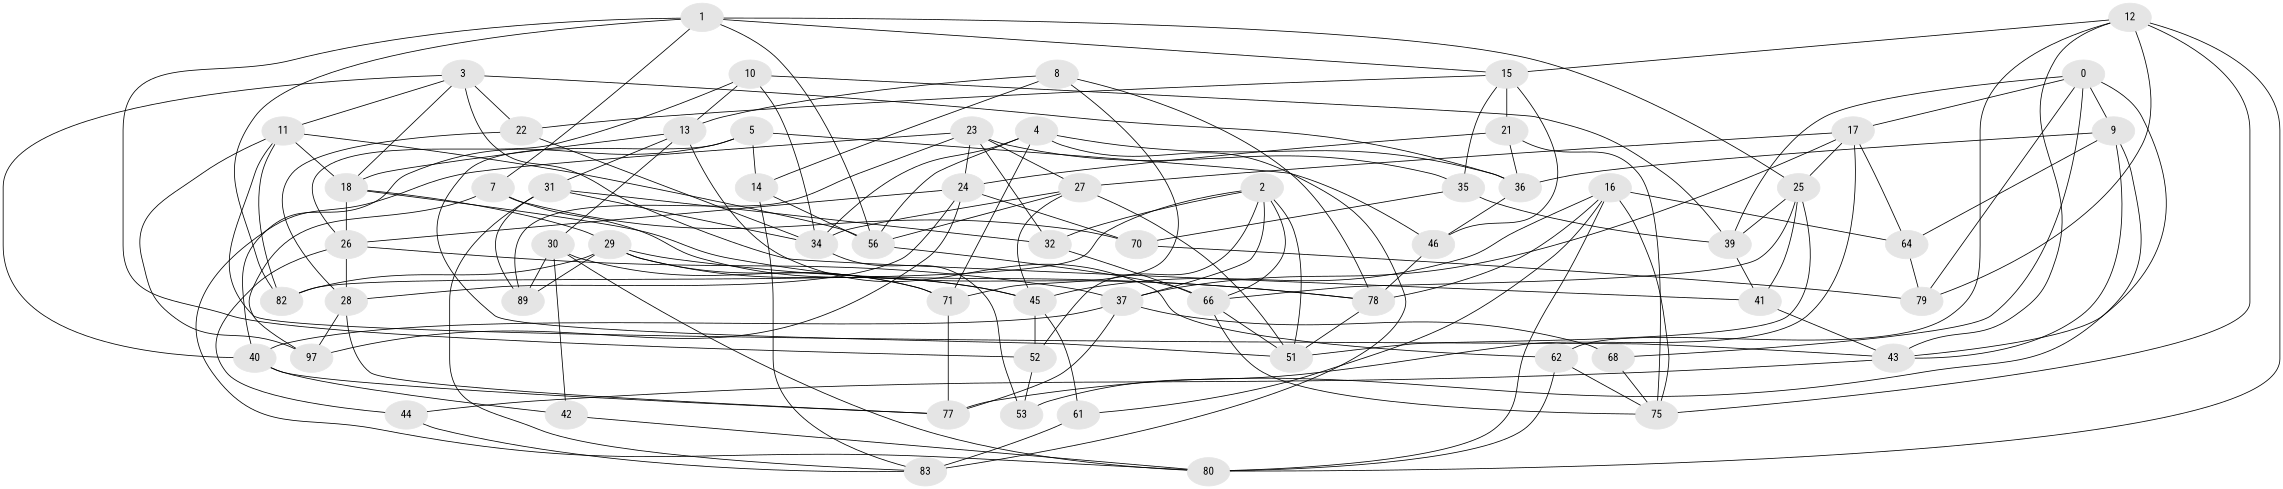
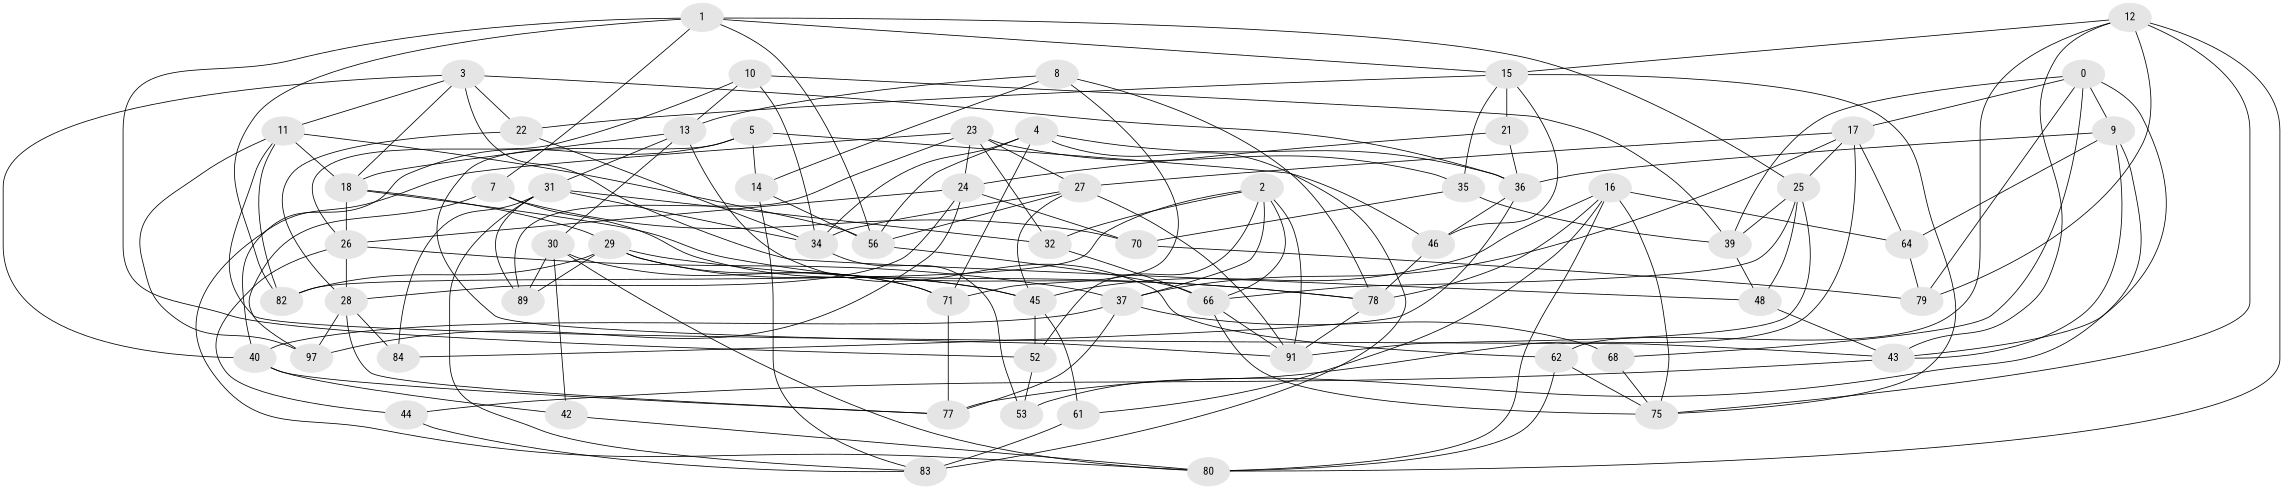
edge "21" -- "75": now "15" -- "75"
node "41": label "41" -> "48"
node "84": added
node "51": label "51" -> "91"
